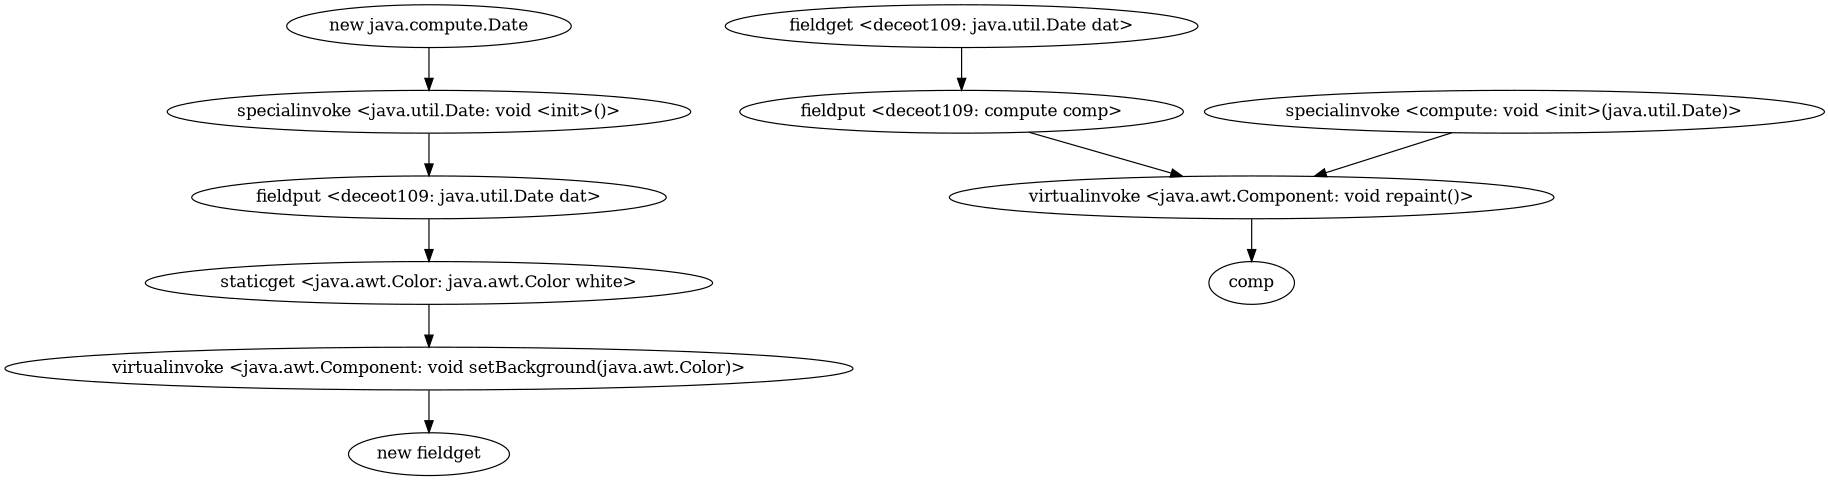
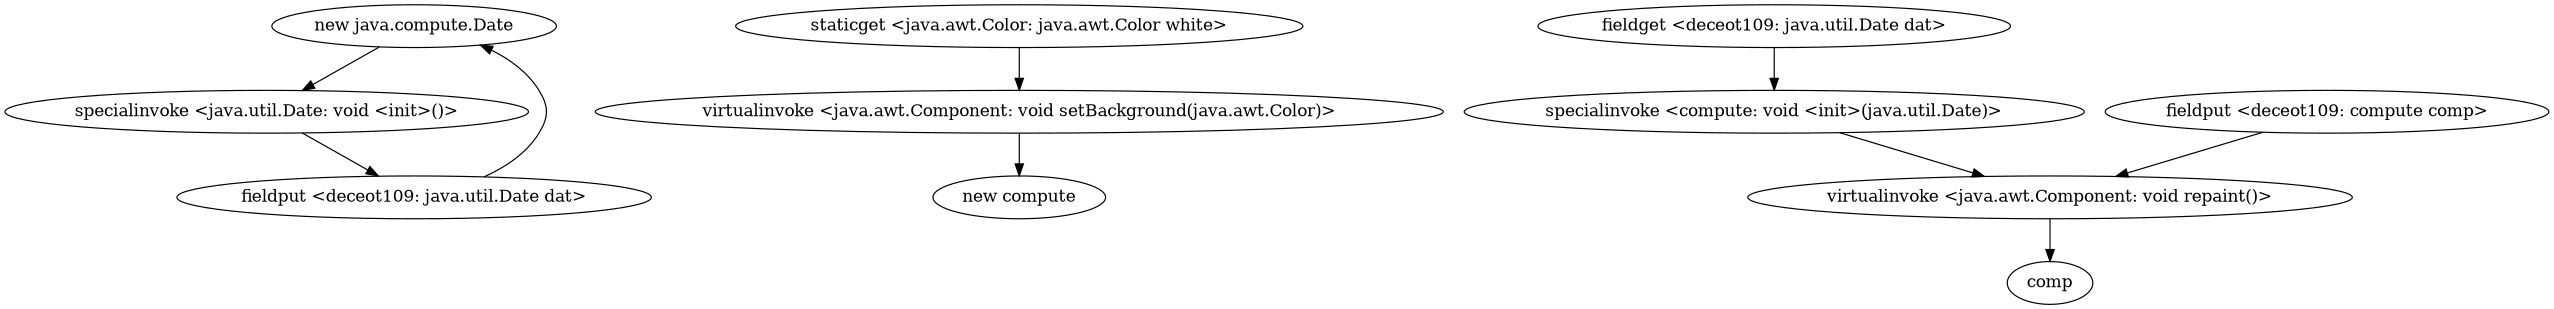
edge "fieldget <deceot109: java.util.Date dat>" -> "fieldput <deceot109: compute comp>": now "fieldget <deceot109: java.util.Date dat>" -> "specialinvoke <compute: void <init>(java.util.Date)>"
edge "fieldput <deceot109: java.util.Date dat>" -> "staticget <java.awt.Color: java.awt.Color white>": now "fieldput <deceot109: java.util.Date dat>" -> "new java.compute.Date"
node "new fieldget": label "new fieldget" -> "new compute"
